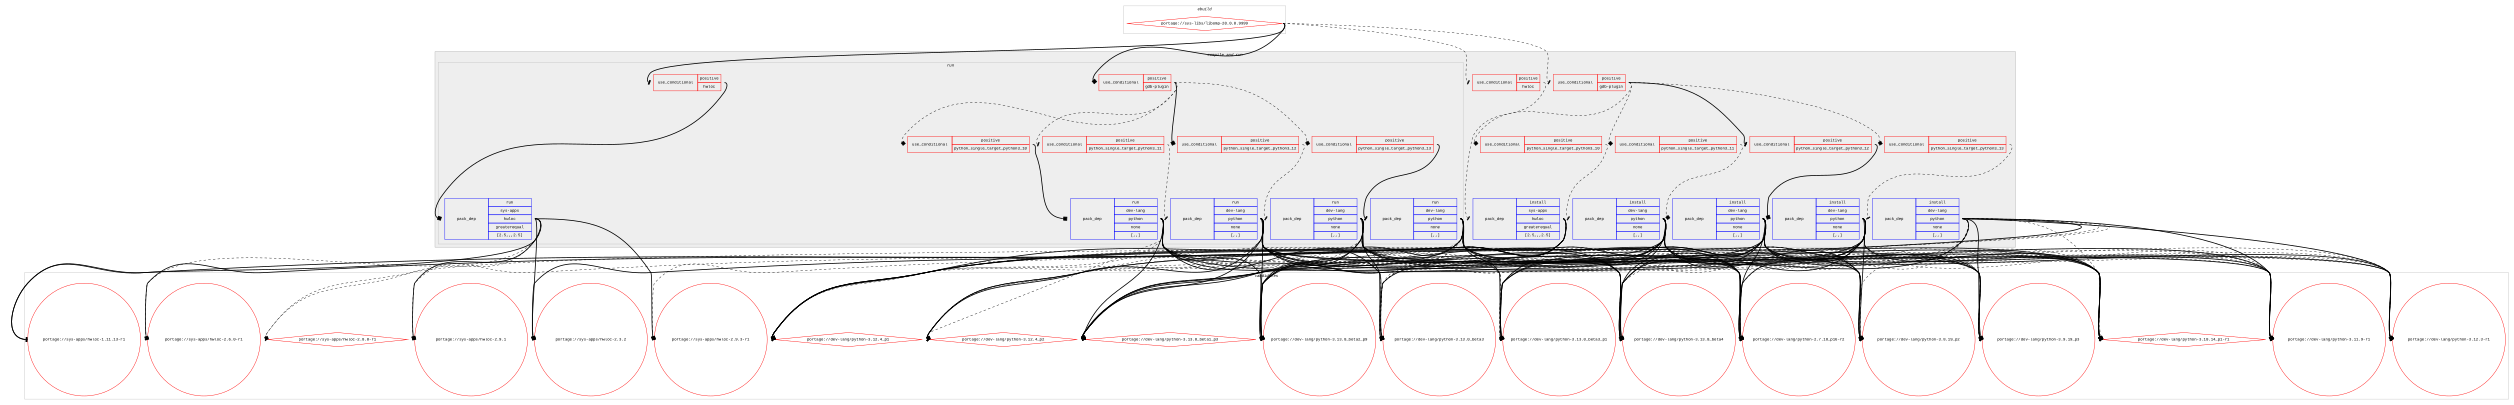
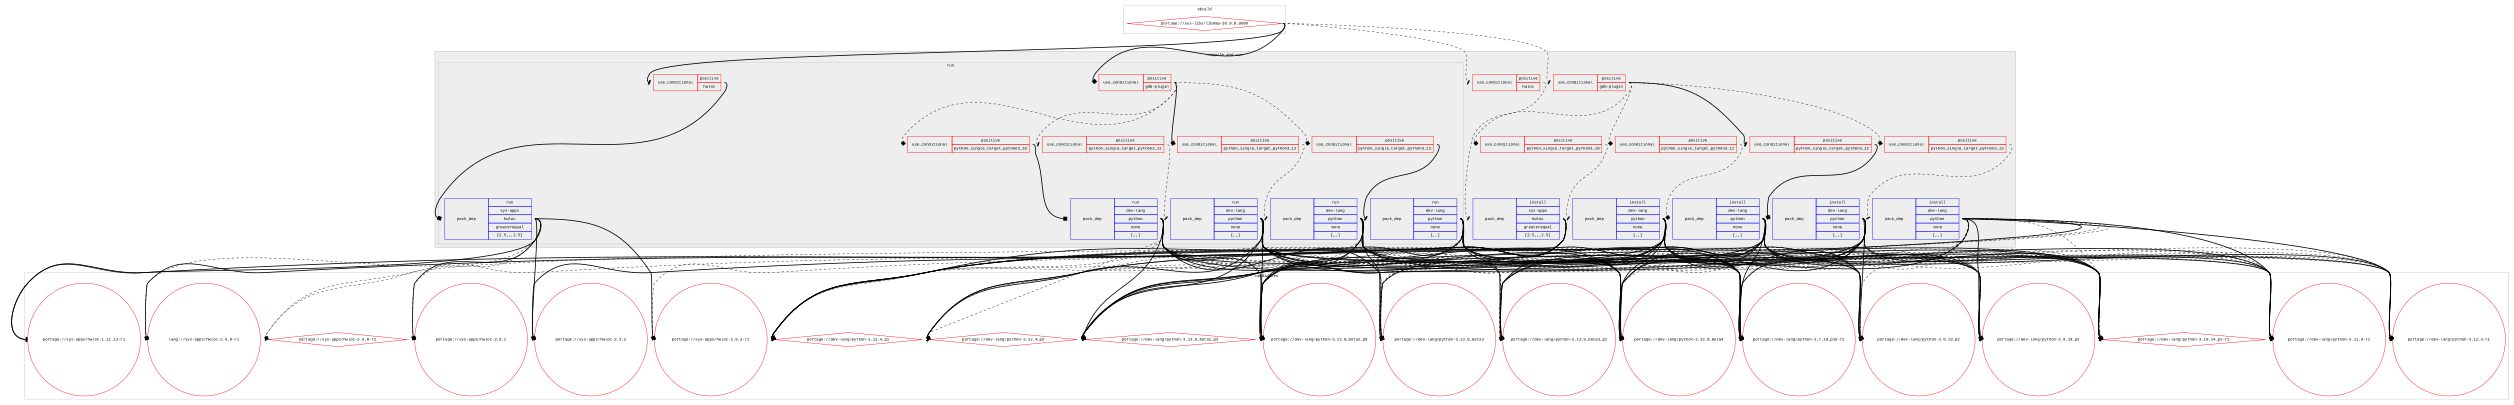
node "portage://sys-apps/hwloc-2.6.0-r1": label "portage://sys-apps/hwloc-2.6.0-r1" -> "lang://sys-apps/hwloc-2.6.0-r1"
